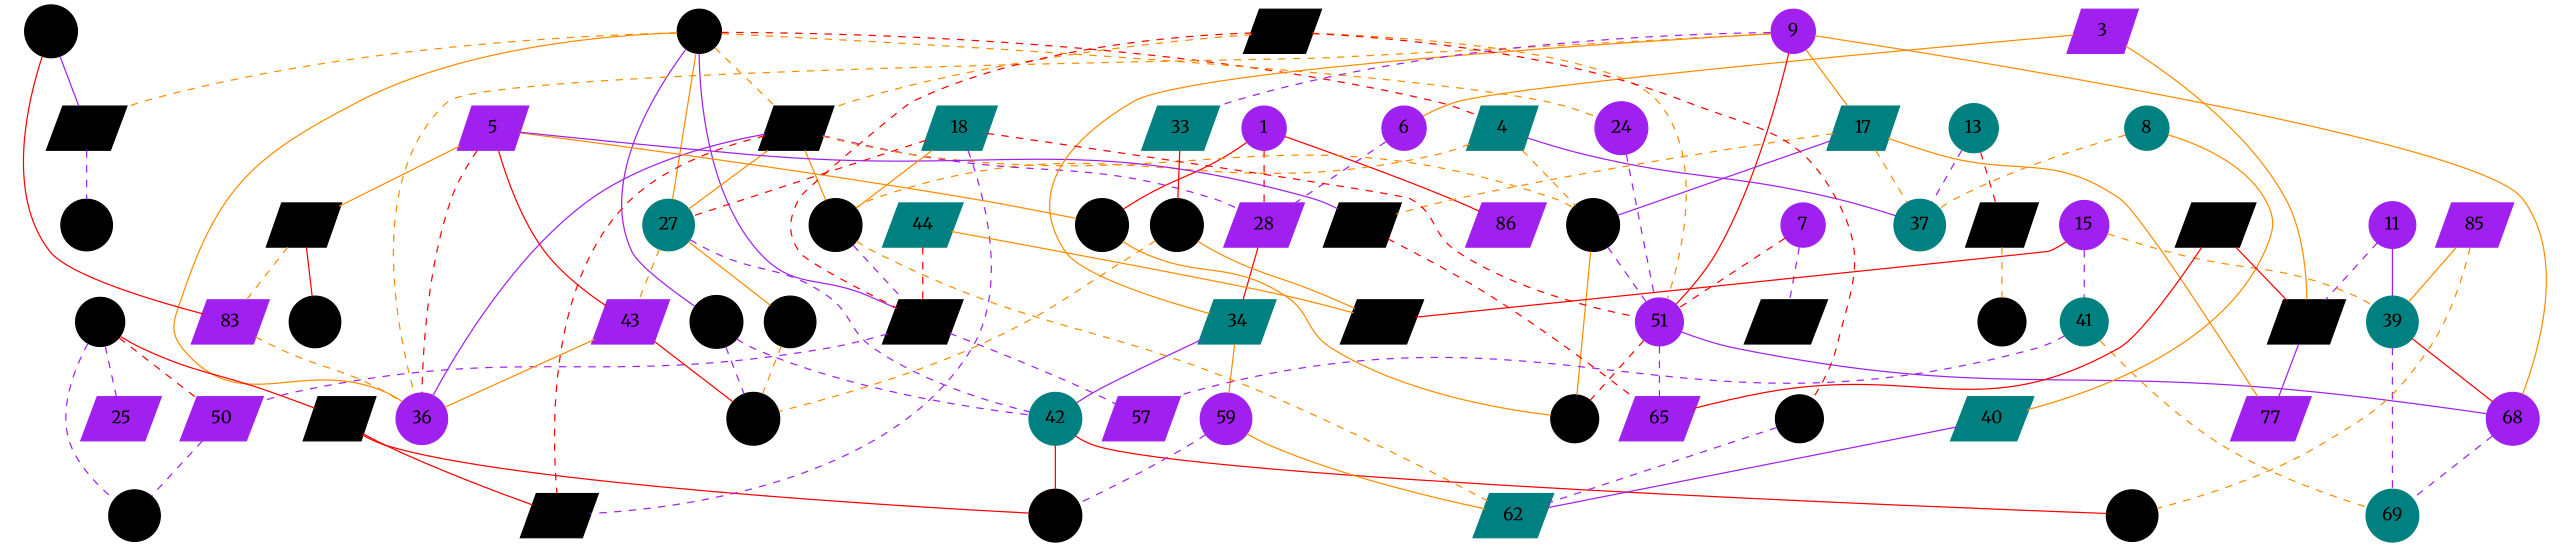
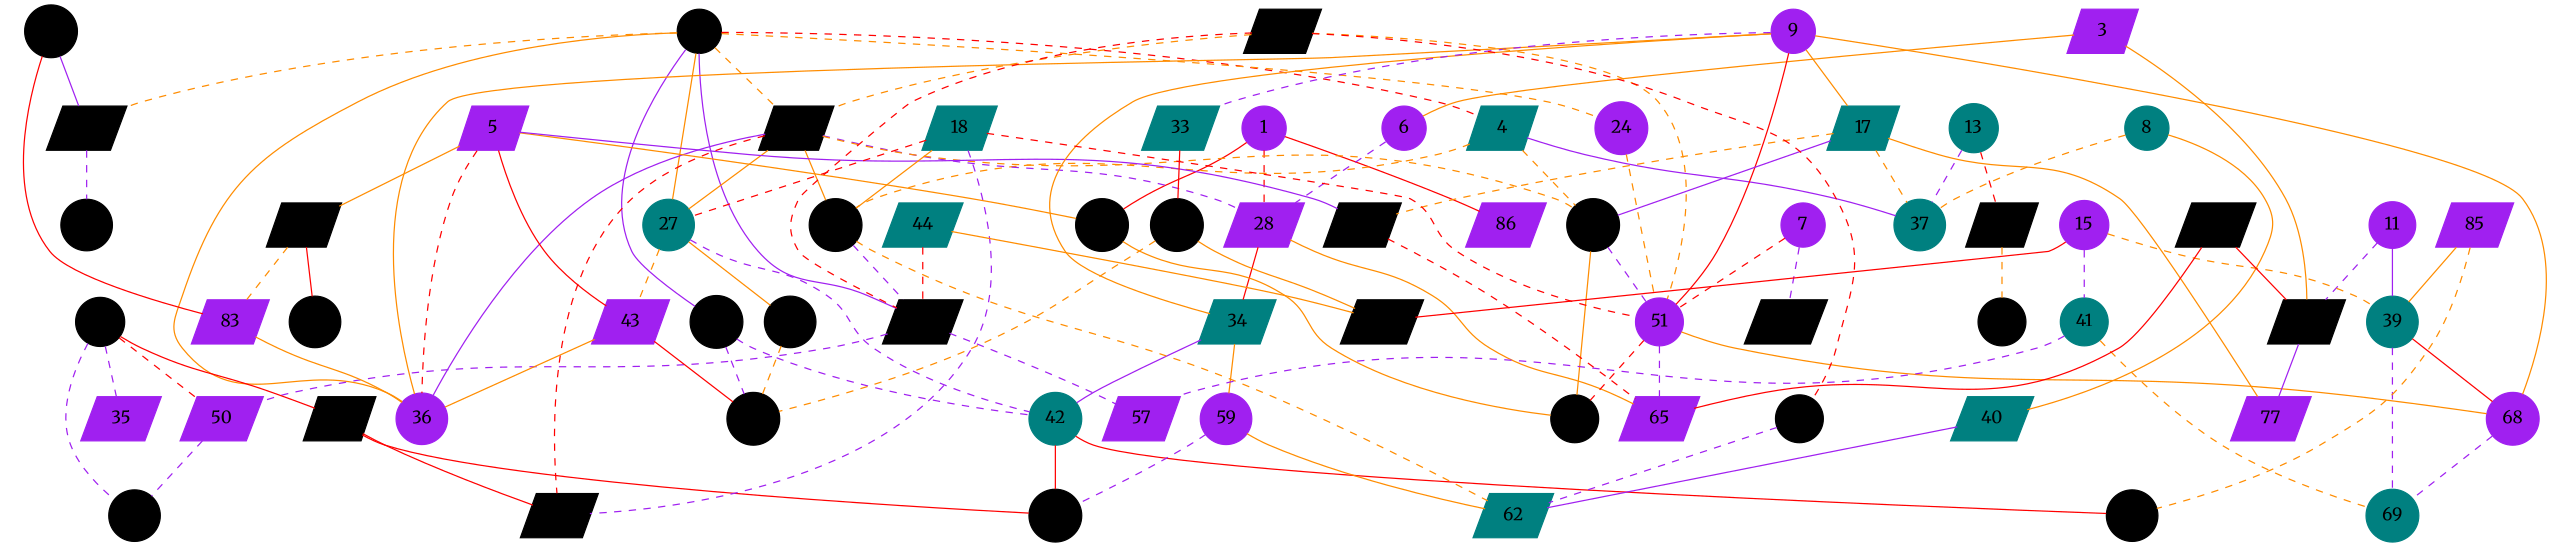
edge "9" -- "36": style dashed -> solid
edge "24" -- "51": color purple -> darkorange
edge "28" -- "65": added
edge "83" -- "36": style dashed -> solid
edge "51" -- "68": color purple -> darkorange
node "25": label "25" -> "35"
